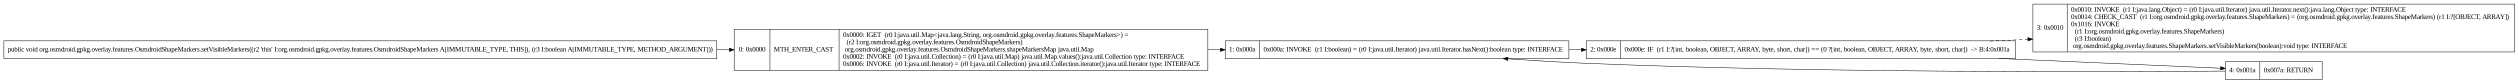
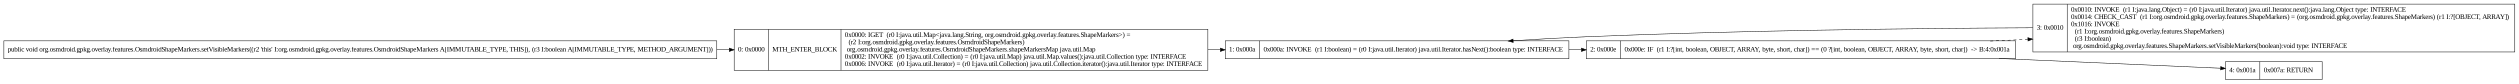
node "0: 0x0000": text "MTH_ENTER_CAST" -> "MTH_ENTER_BLOCK"
edge "4: 0x001a" -> "1: 0x000a": now "3: 0x0010" -> "1: 0x000a"
